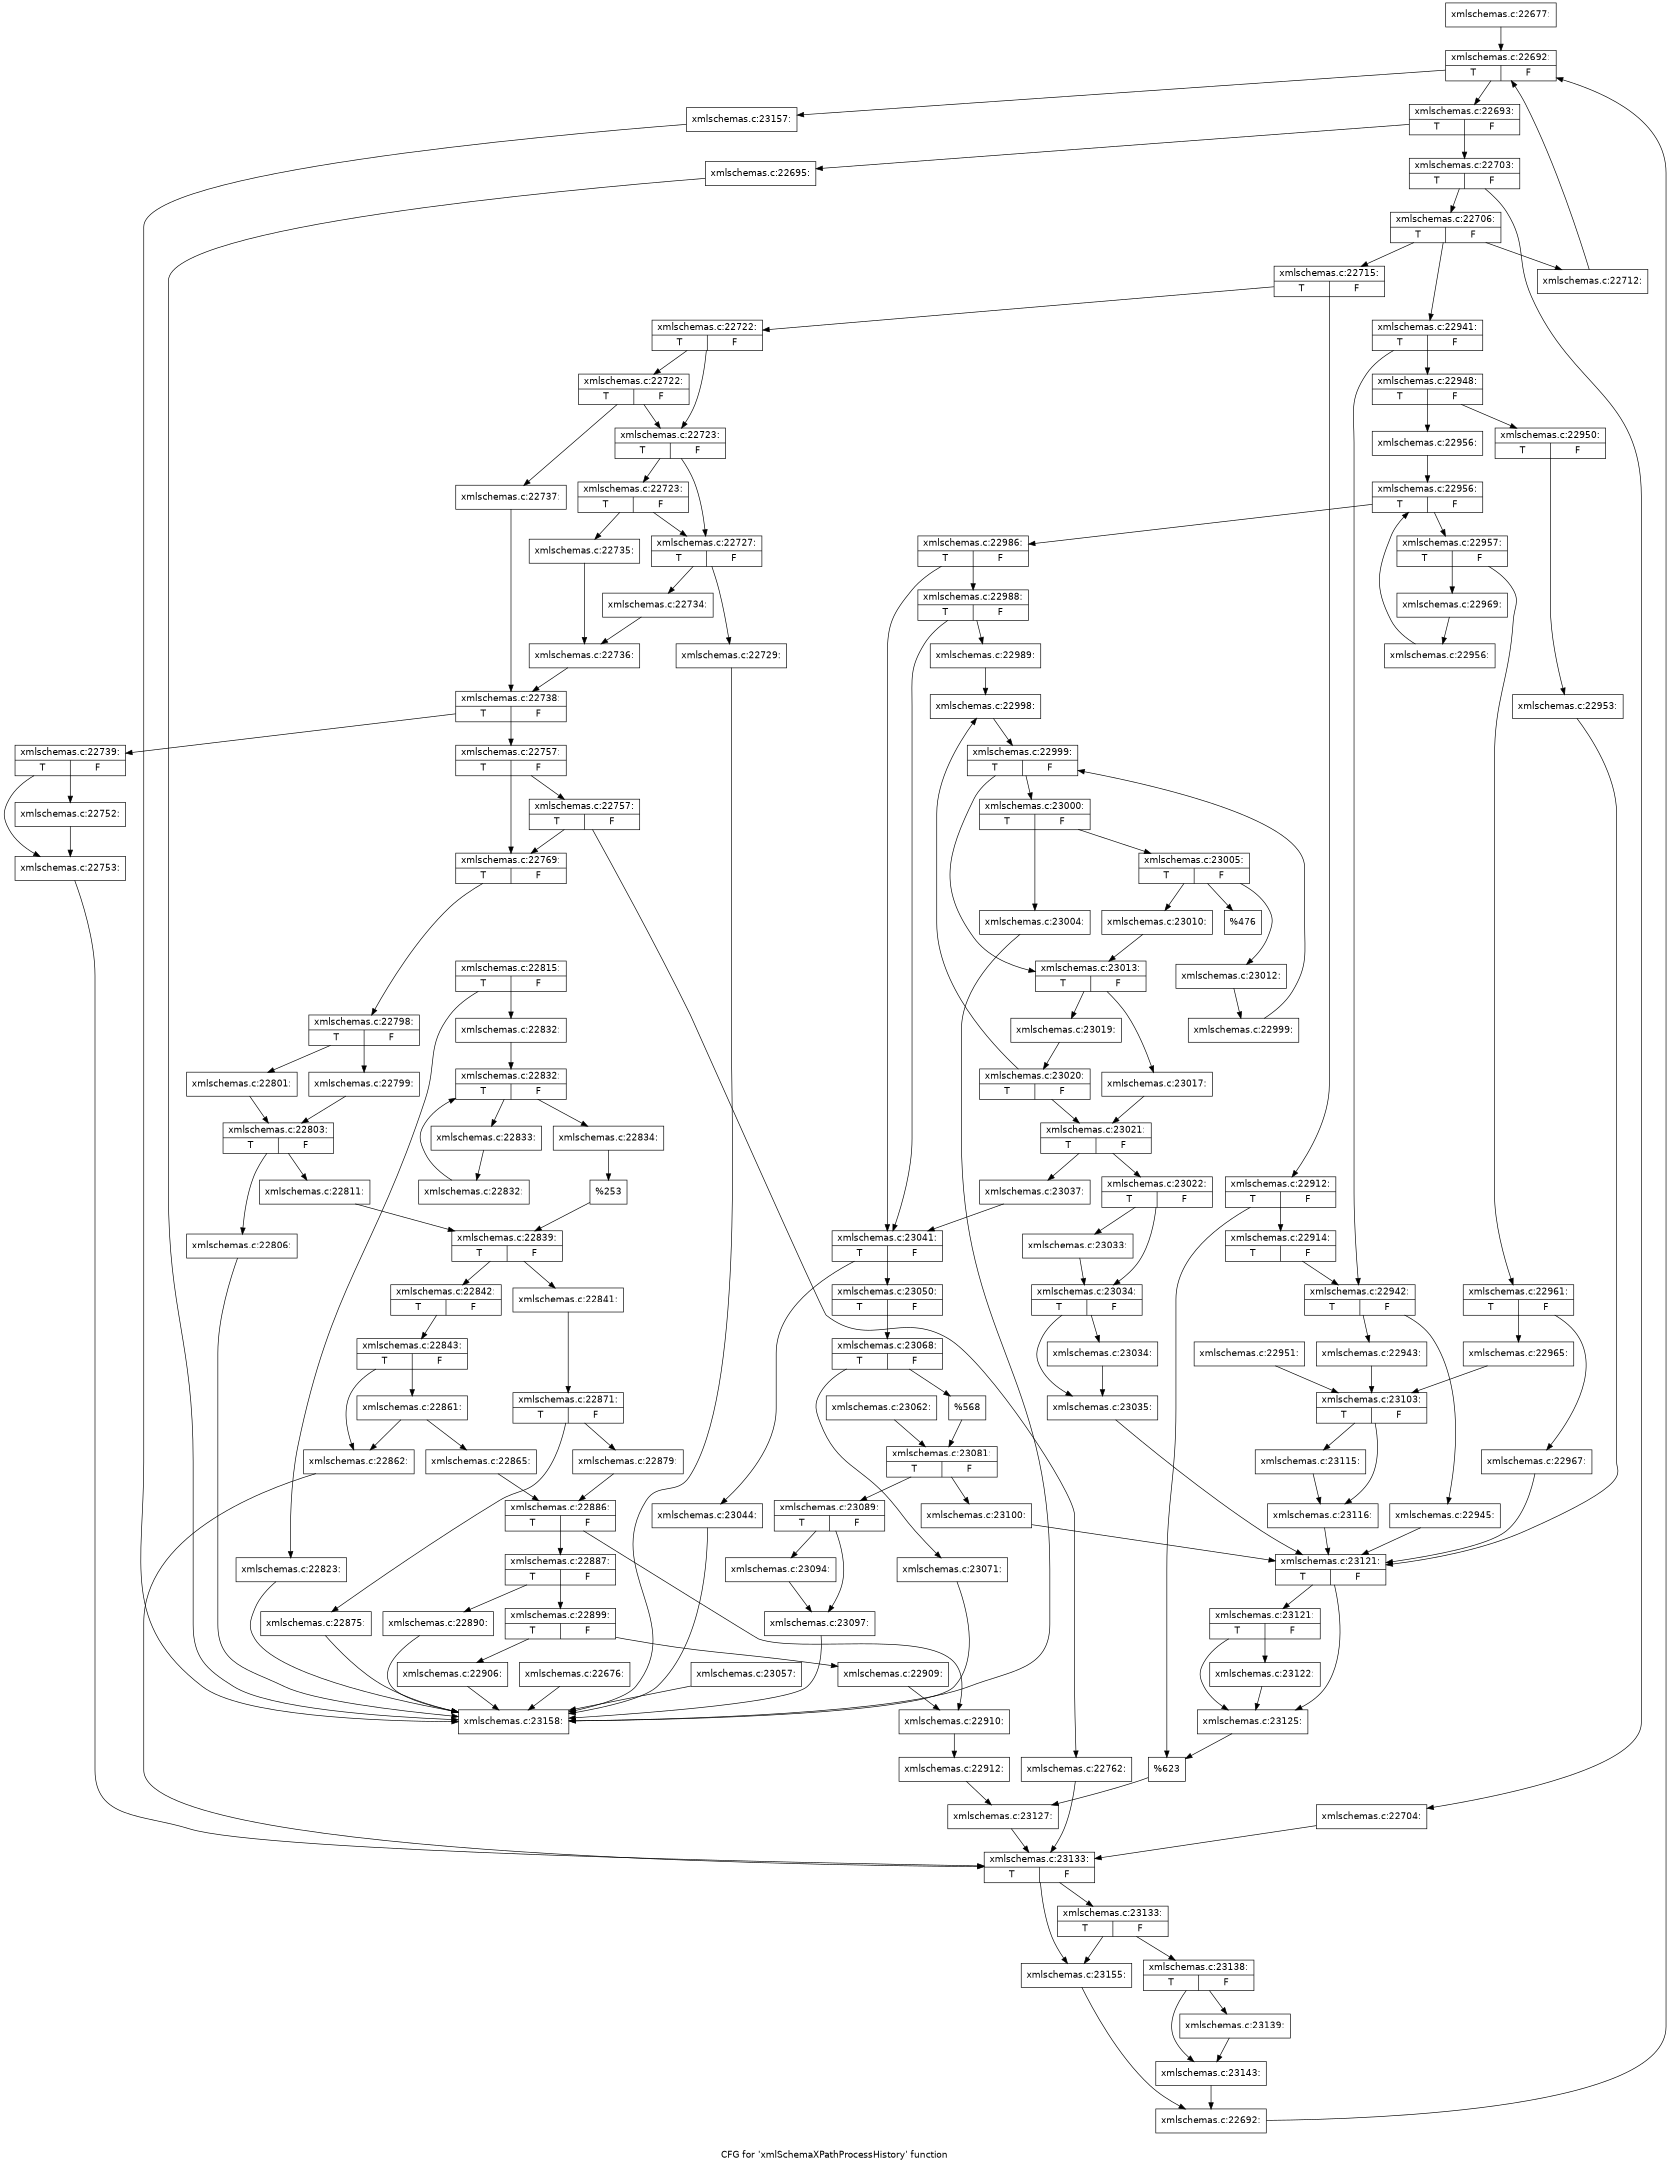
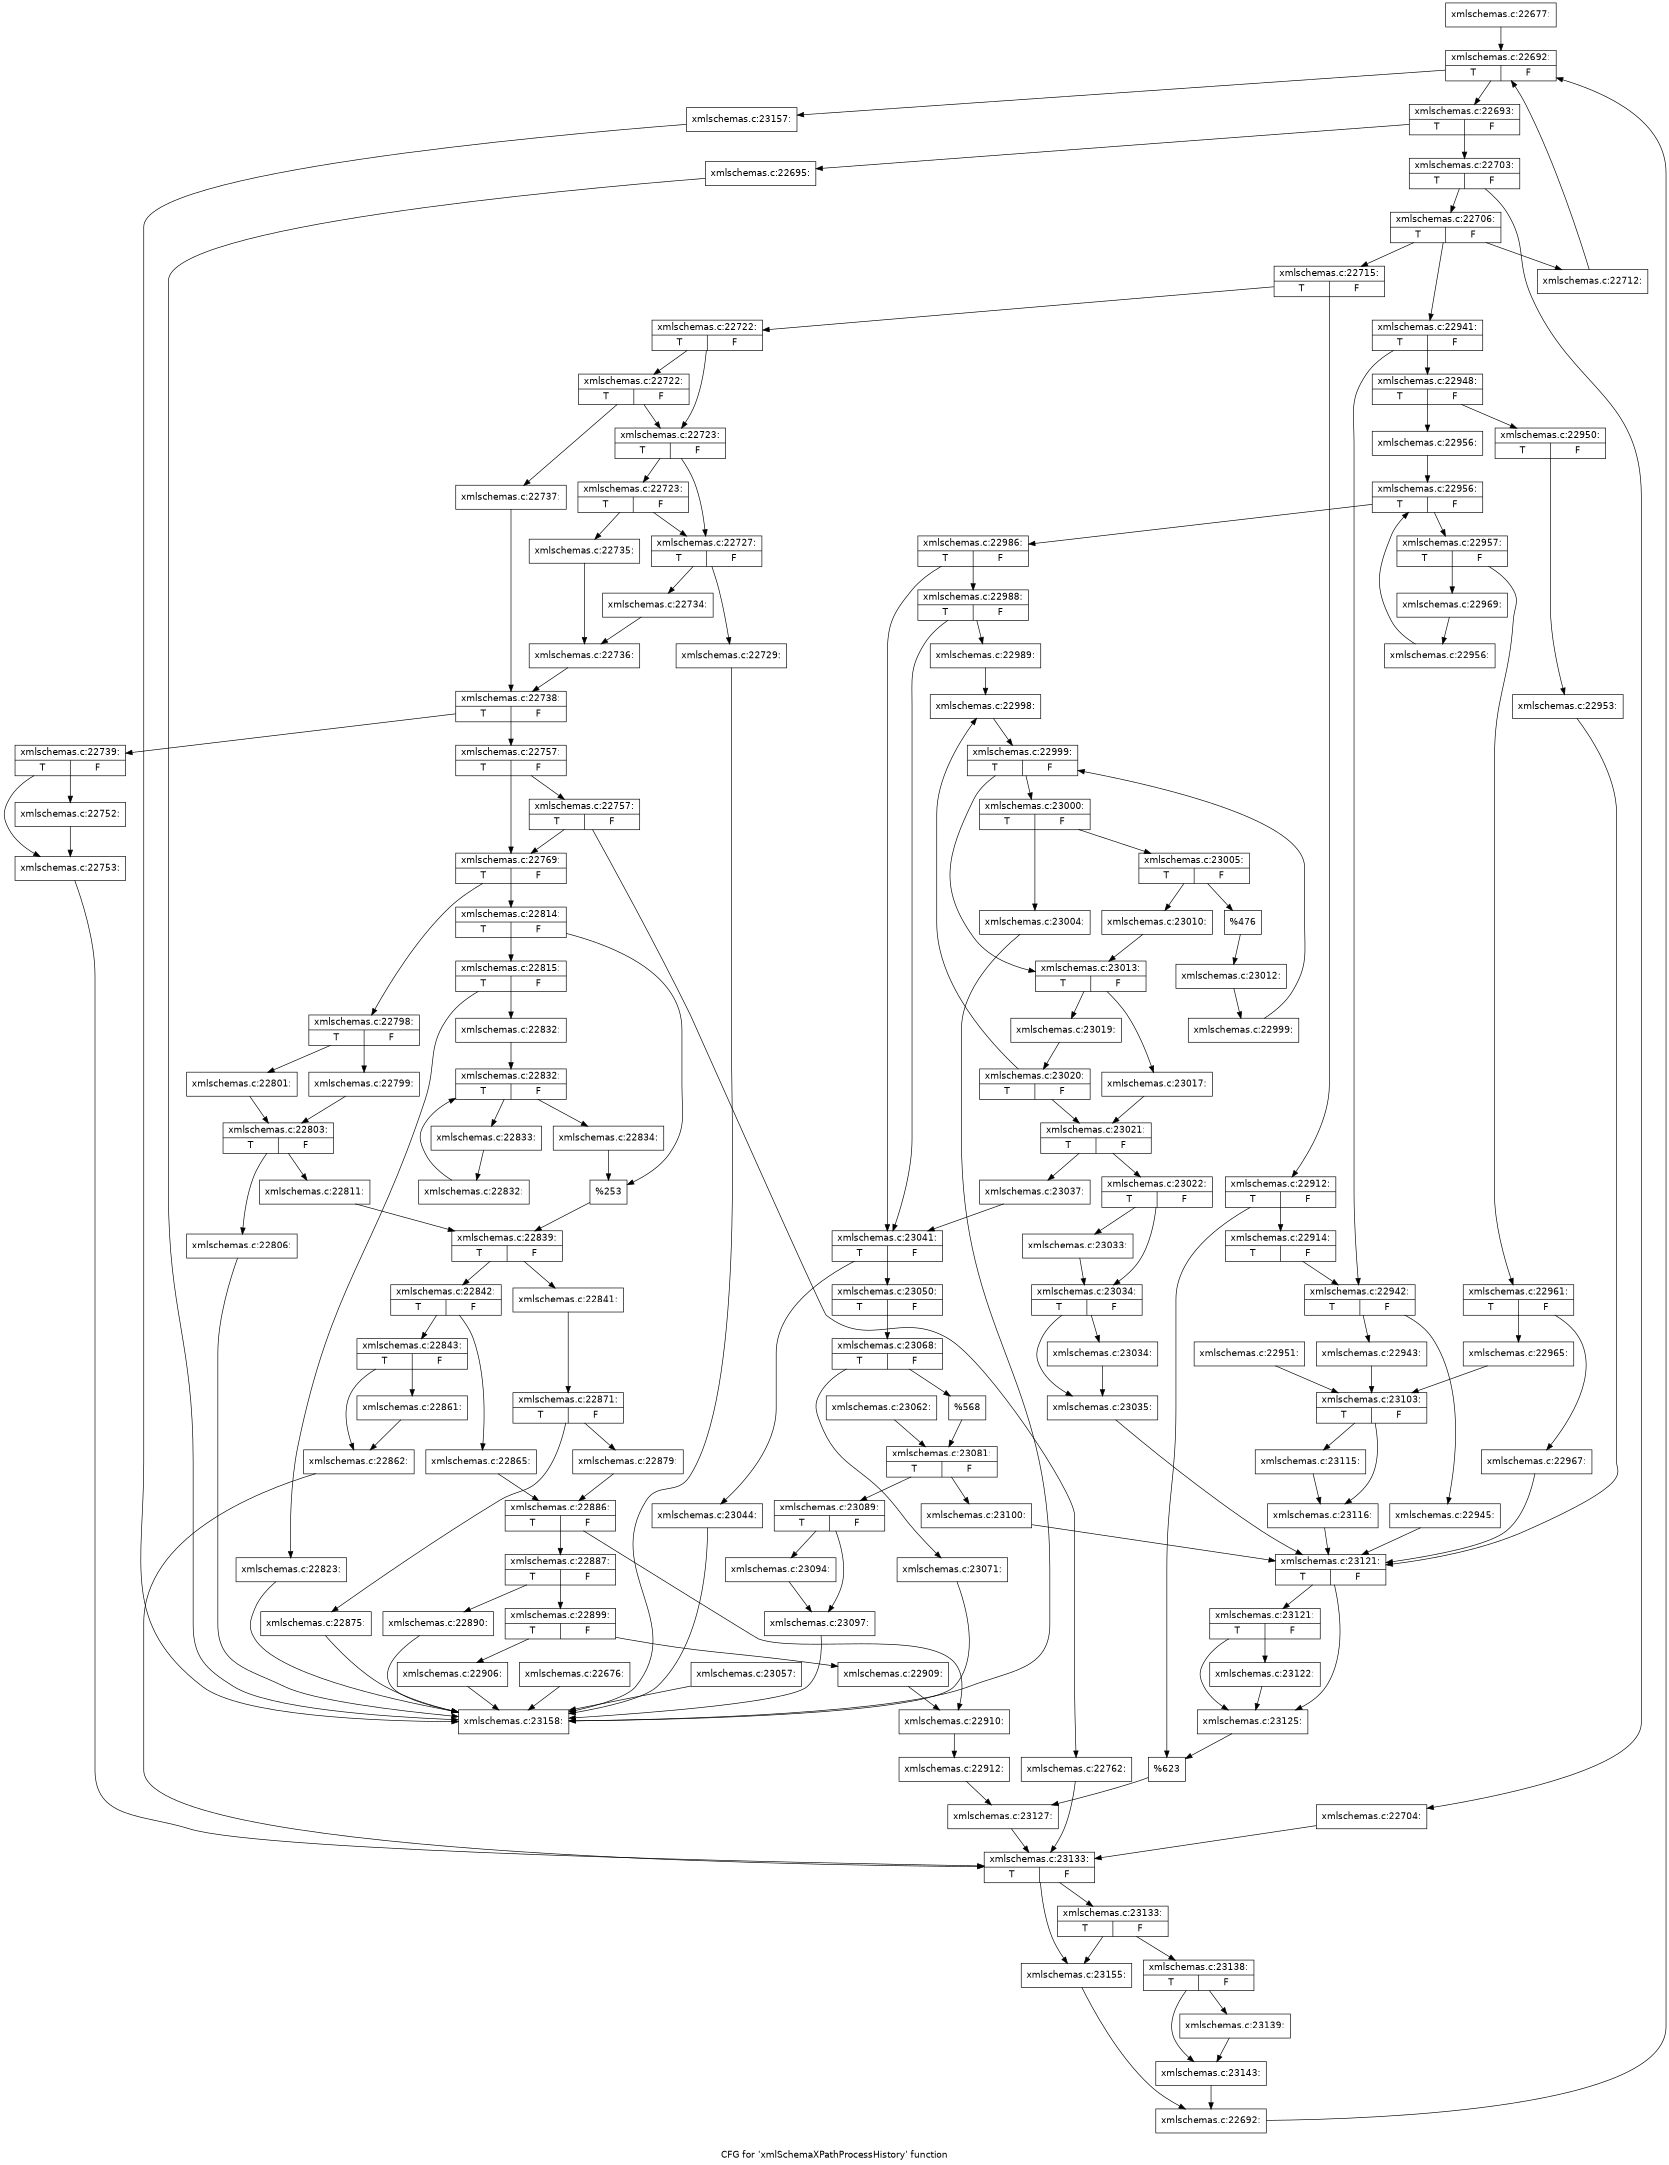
edge "xmlschemas.c:23005:" -> "xmlschemas.c:23012:": now "%476" -> "xmlschemas.c:23012:"
node "xmlschemas.c:22814:": added
edge "xmlschemas.c:22861:" -> "xmlschemas.c:22865:": now "xmlschemas.c:22842:" -> "xmlschemas.c:22865:"
